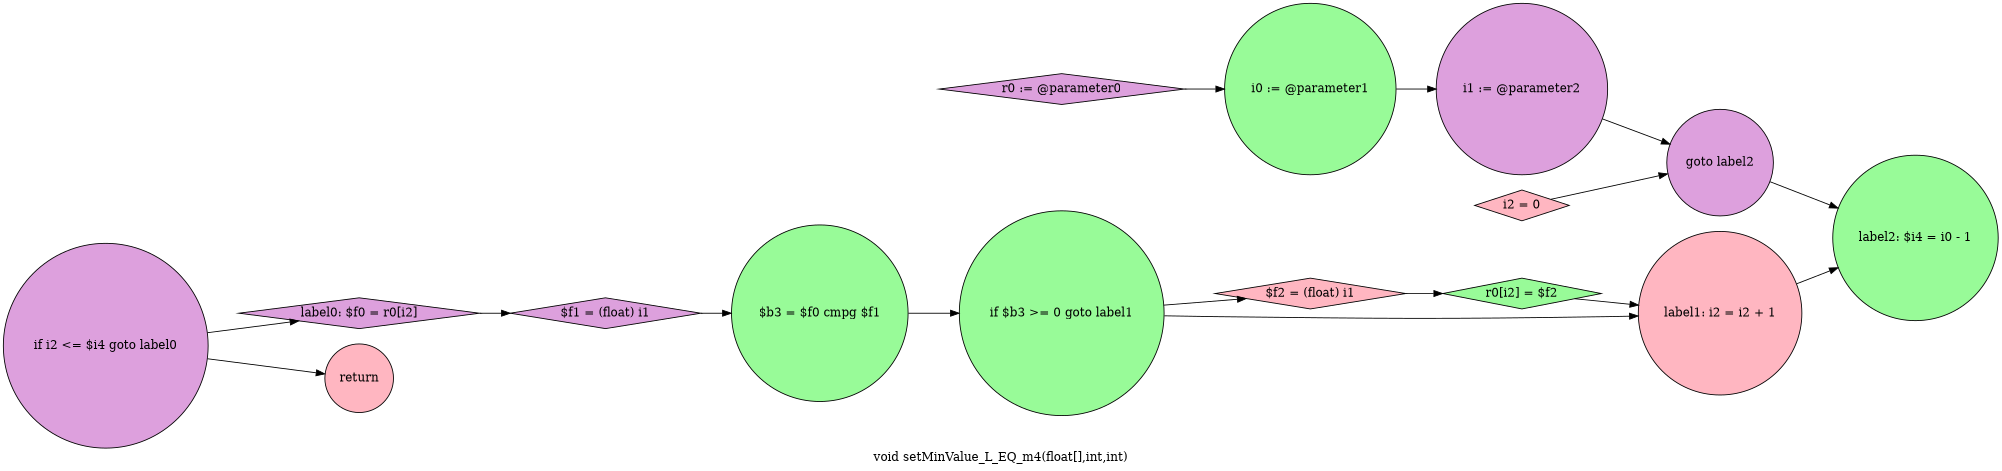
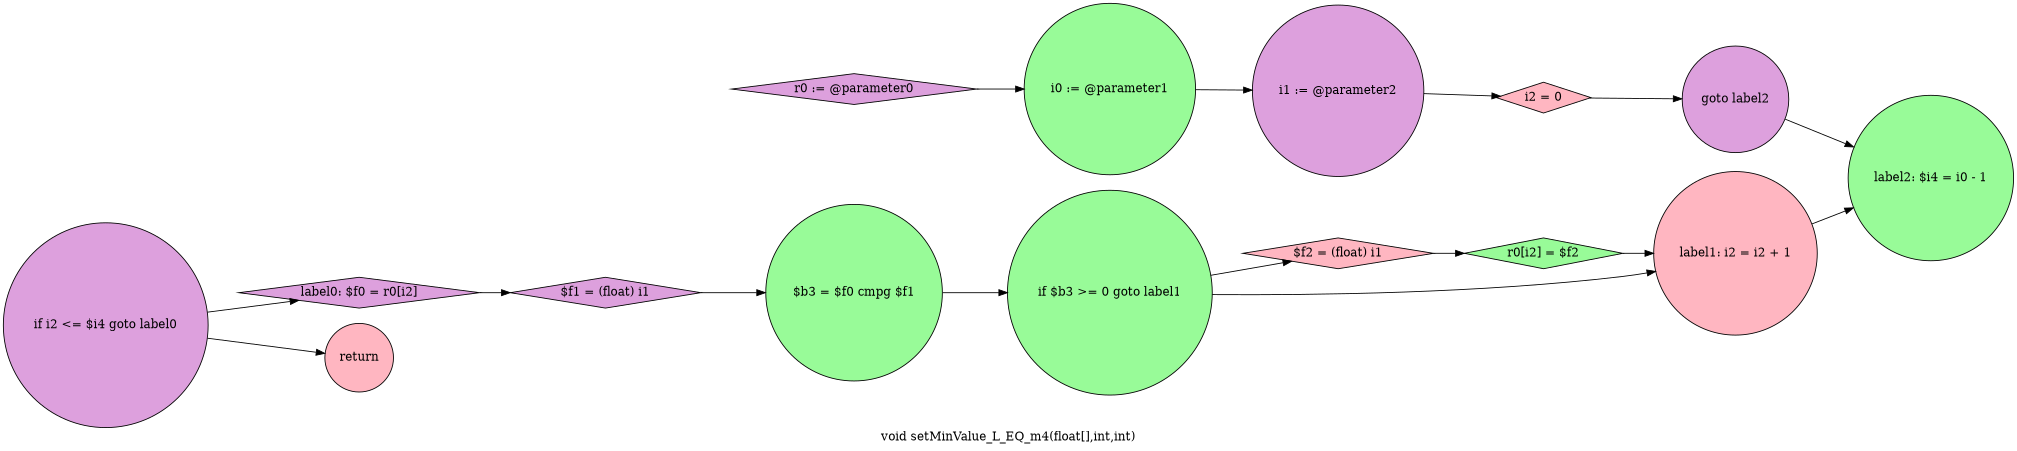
edge "i1 := @parameter2" -> "goto label2": now "i1 := @parameter2" -> "i2 = 0"
